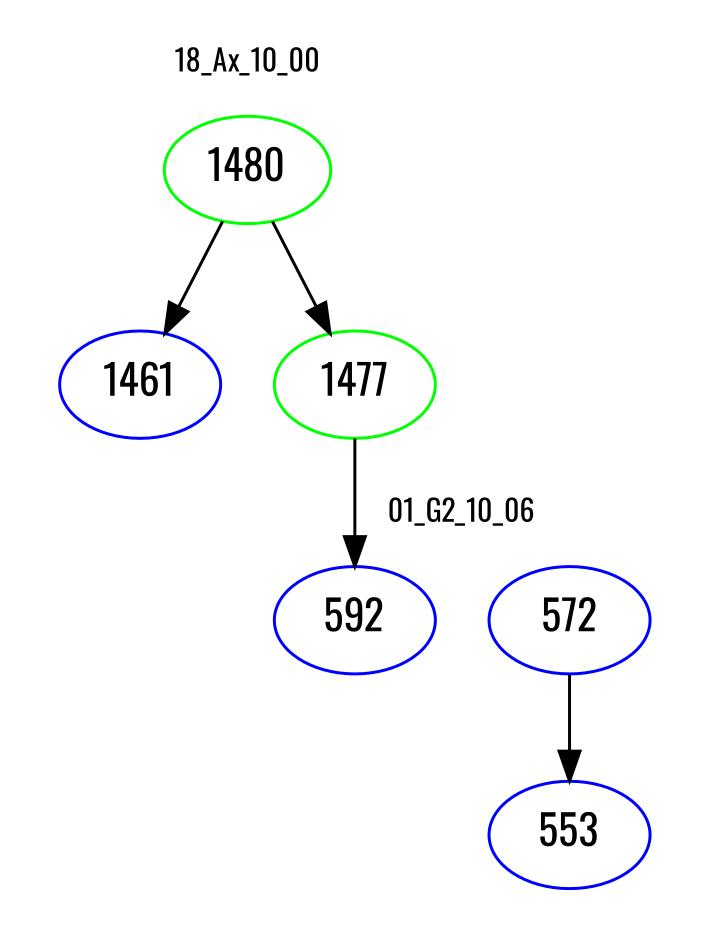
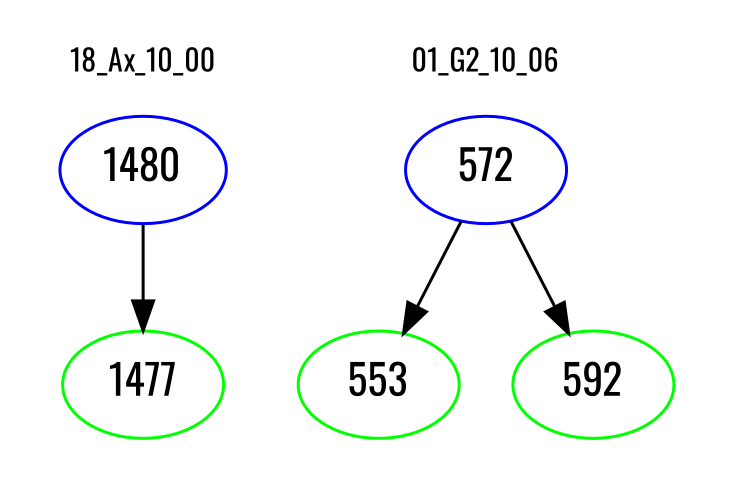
node "1480": color green -> blue
node "1461": removed
edge "1477" -> "592": now "572" -> "592"
node "592": color blue -> green
node "553": color blue -> green
